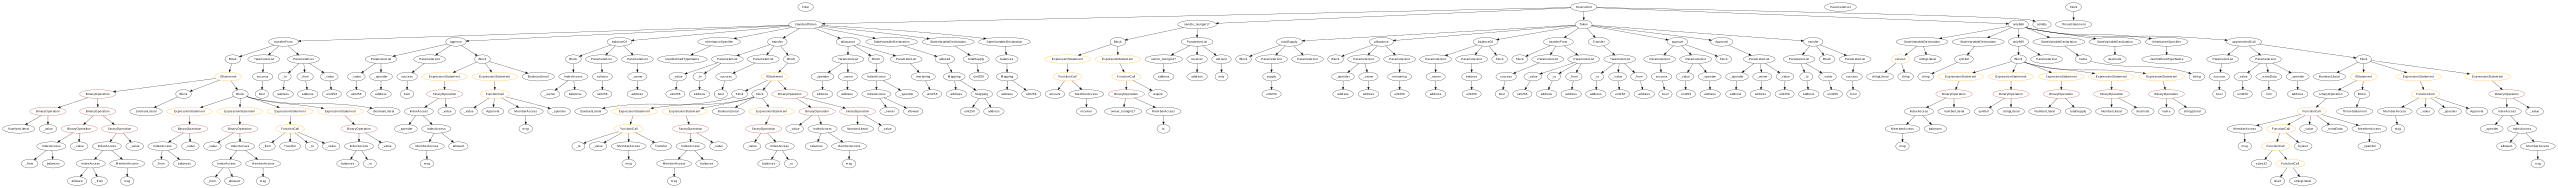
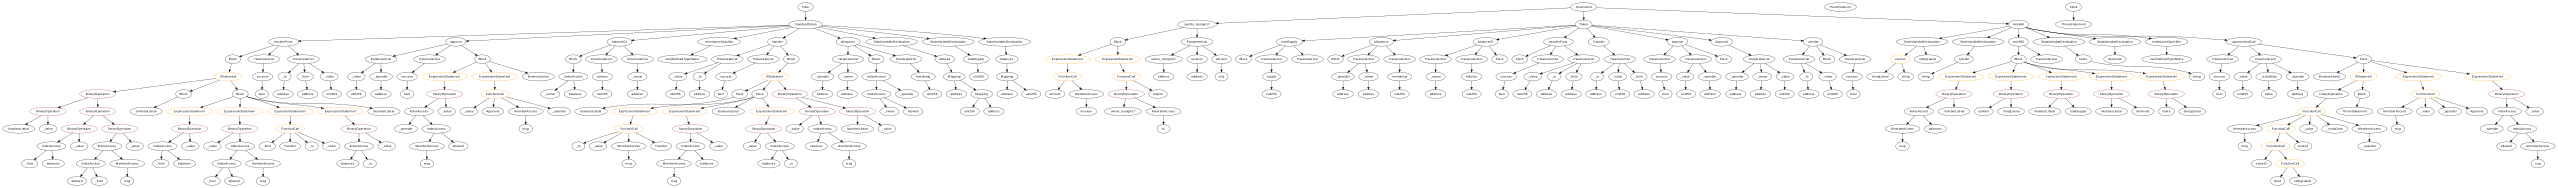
edge "SourceUnit" -> "StandardToken": now "Enter" -> "StandardToken"
node "solidity": removed
node "from": label "from" -> "bytes"
